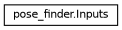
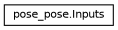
node "pose_finder.Inputs": label "pose_finder.Inputs" -> "pose_pose.Inputs"
